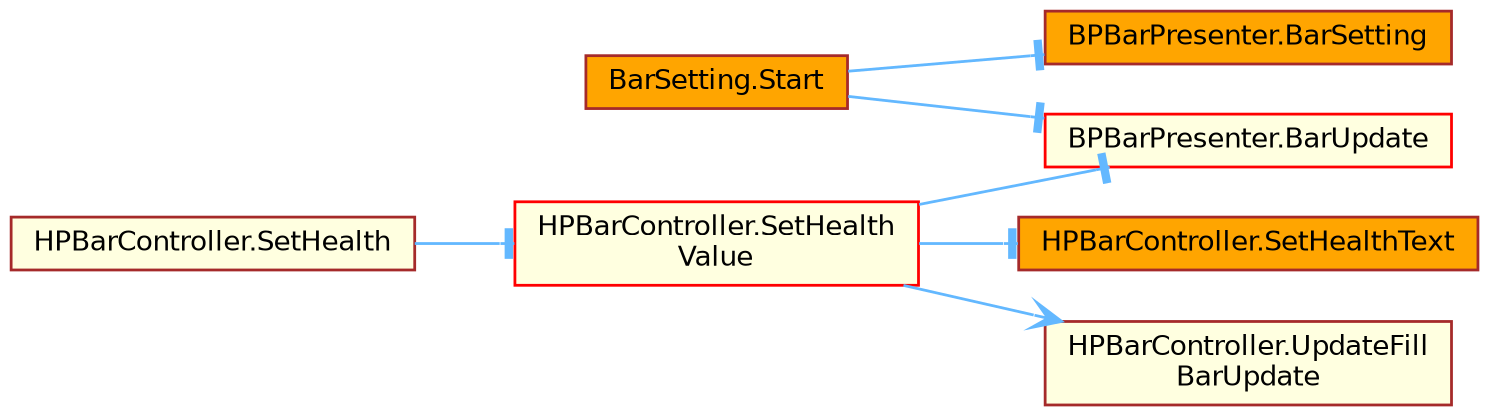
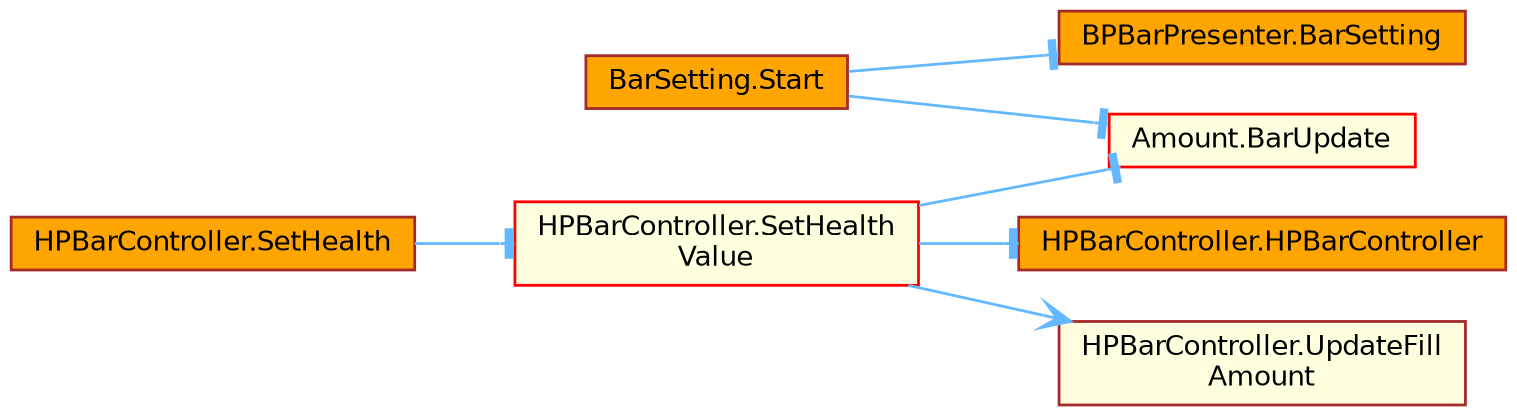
node "BPBarPresenter.BarUpdate": label "BPBarPresenter.BarUpdate" -> "Amount.BarUpdate"
node "HPBarController.SetHealth": fillcolor lightyellow -> orange
node "HPBarController.SetHealthText": label "HPBarController.SetHealthText" -> "HPBarController.HPBarController"
node "HPBarController.UpdateFill BarUpdate": label "HPBarController.UpdateFill BarUpdate" -> "HPBarController.UpdateFill Amount"
